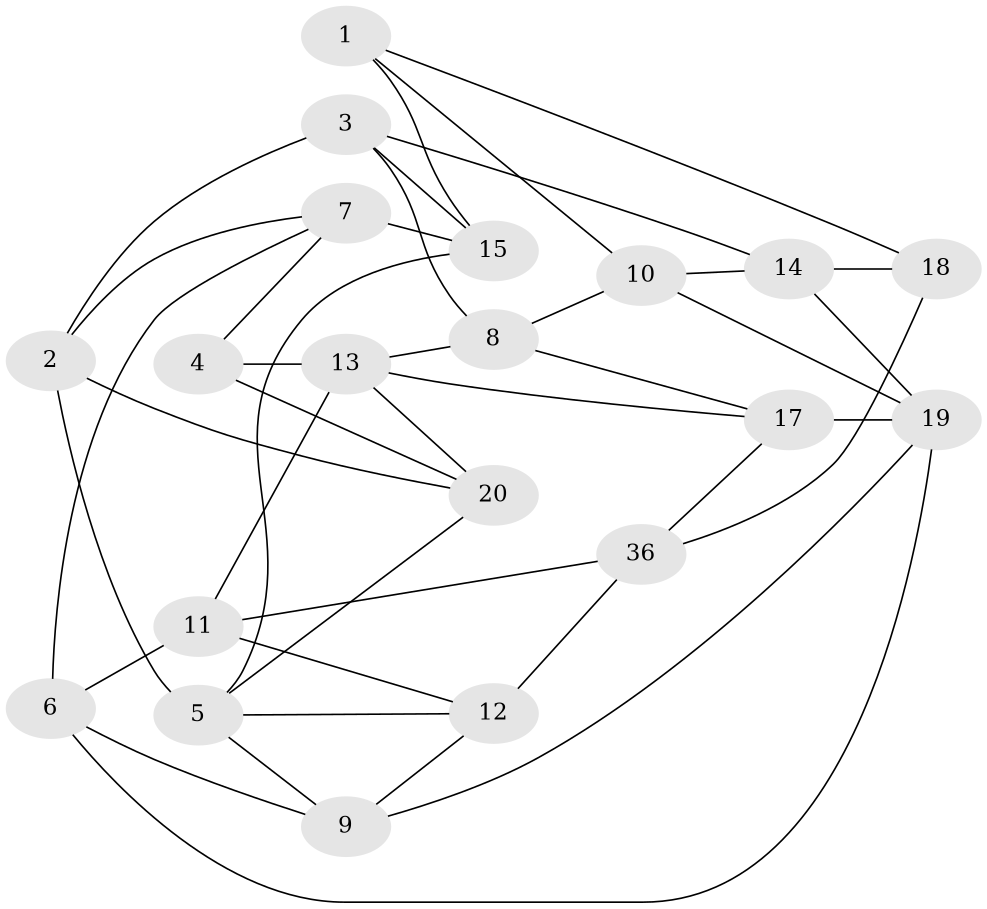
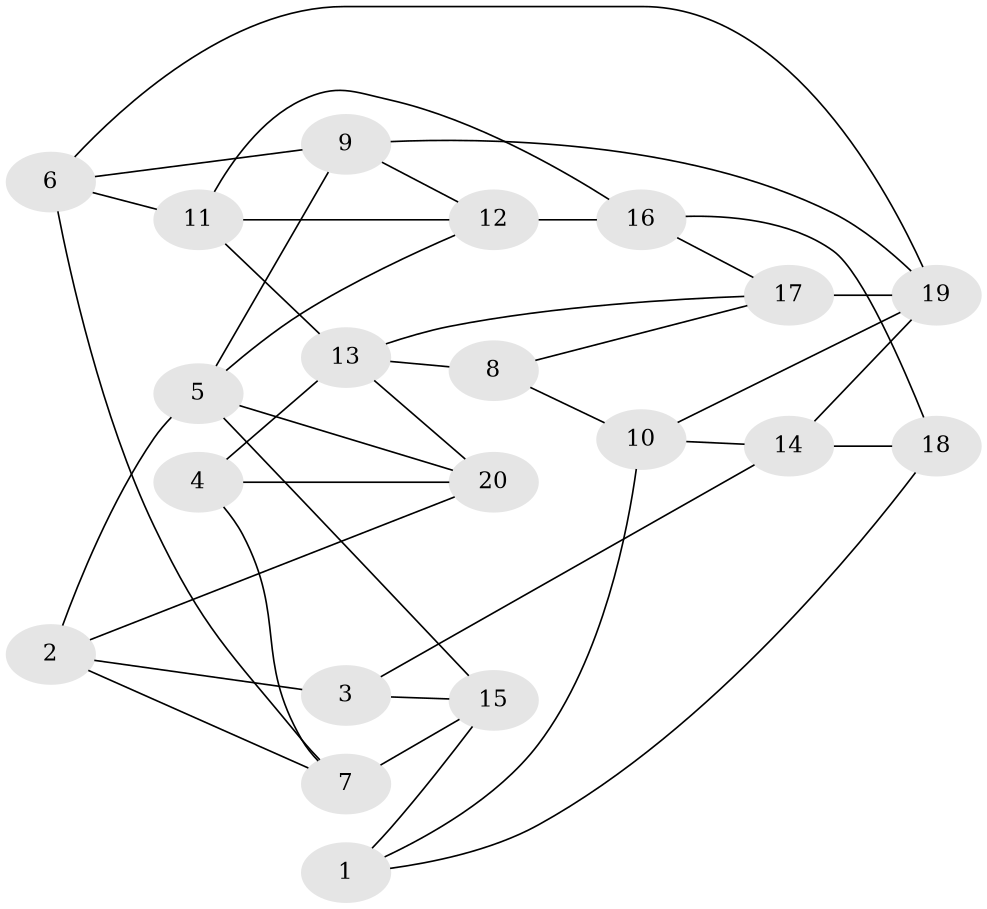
edge "3" -- "8": removed
node "36": label "36" -> "16"
